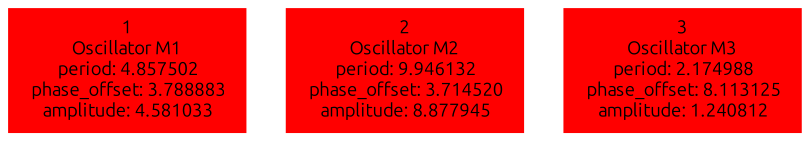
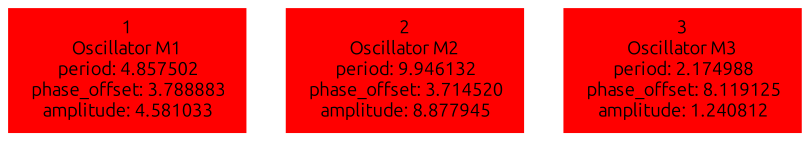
node "3": text "phase_offset: 8.113125" -> "phase_offset: 8.119125"
